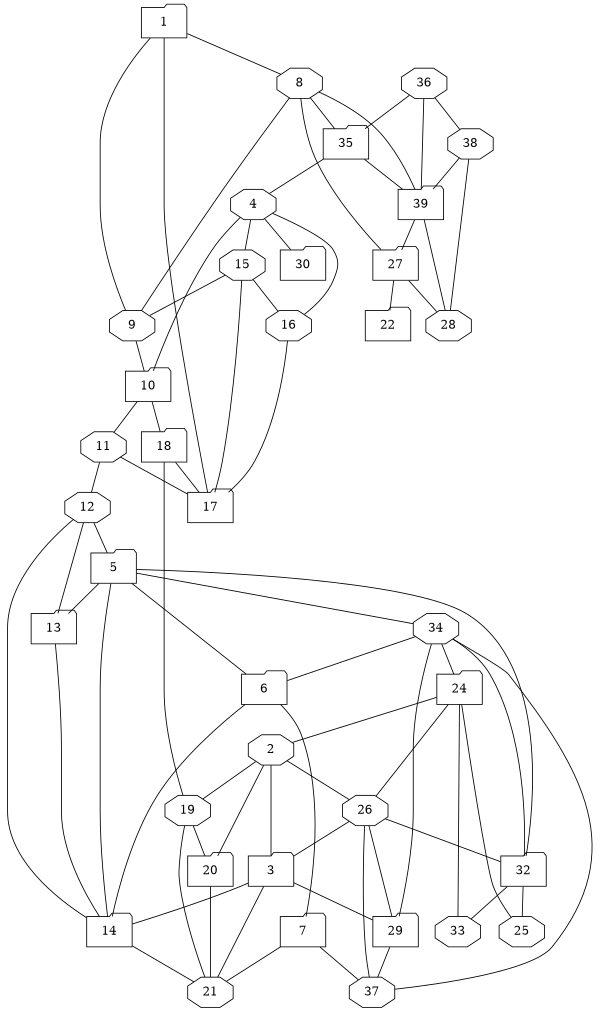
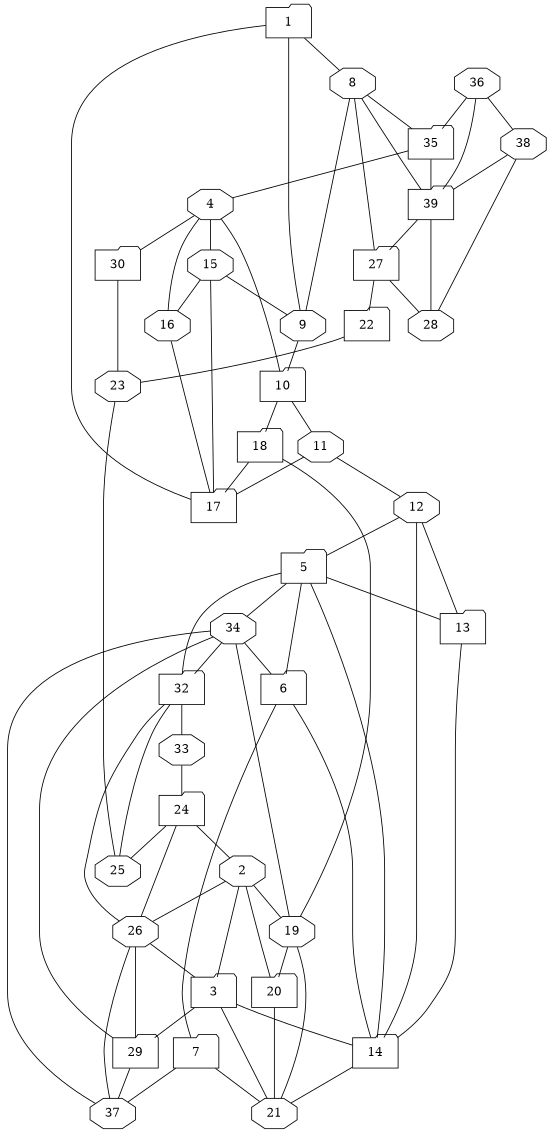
node "23": added
edge "34" -- "24": now "34" -- "19"
